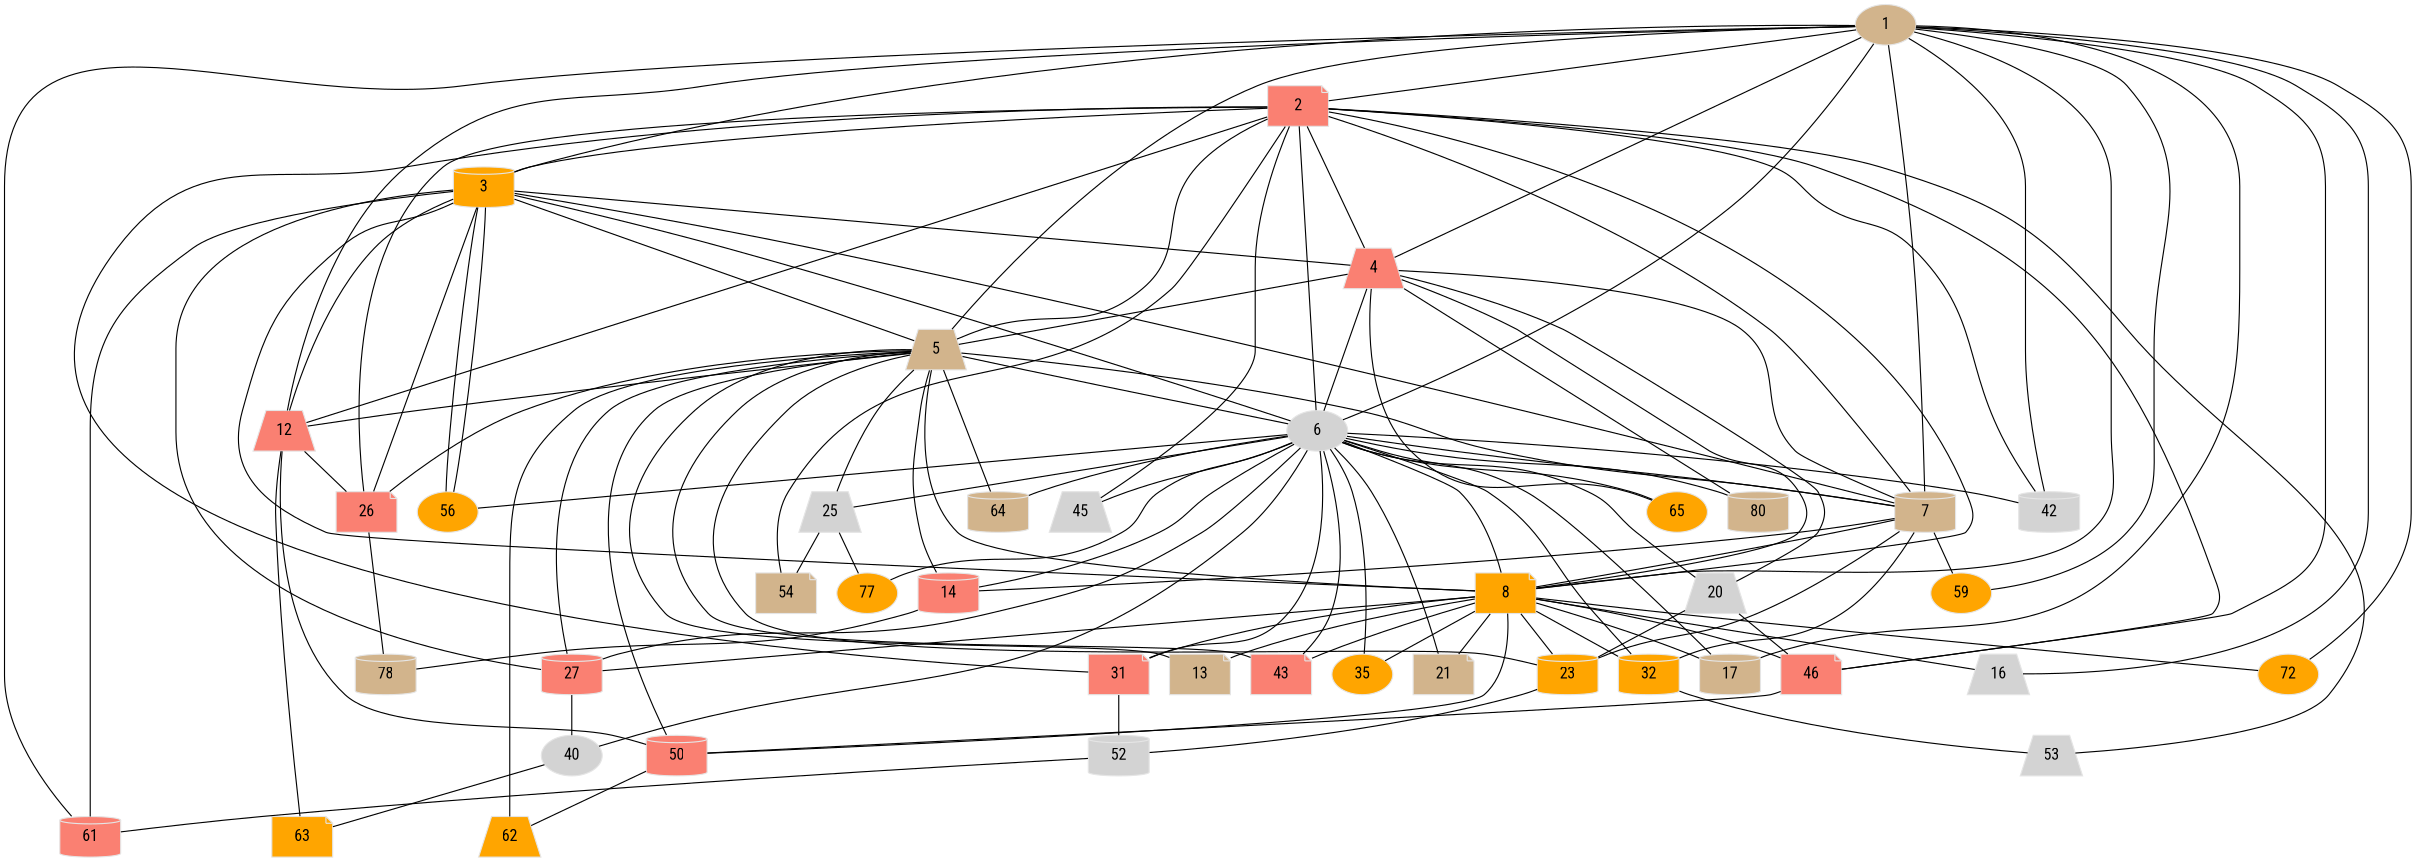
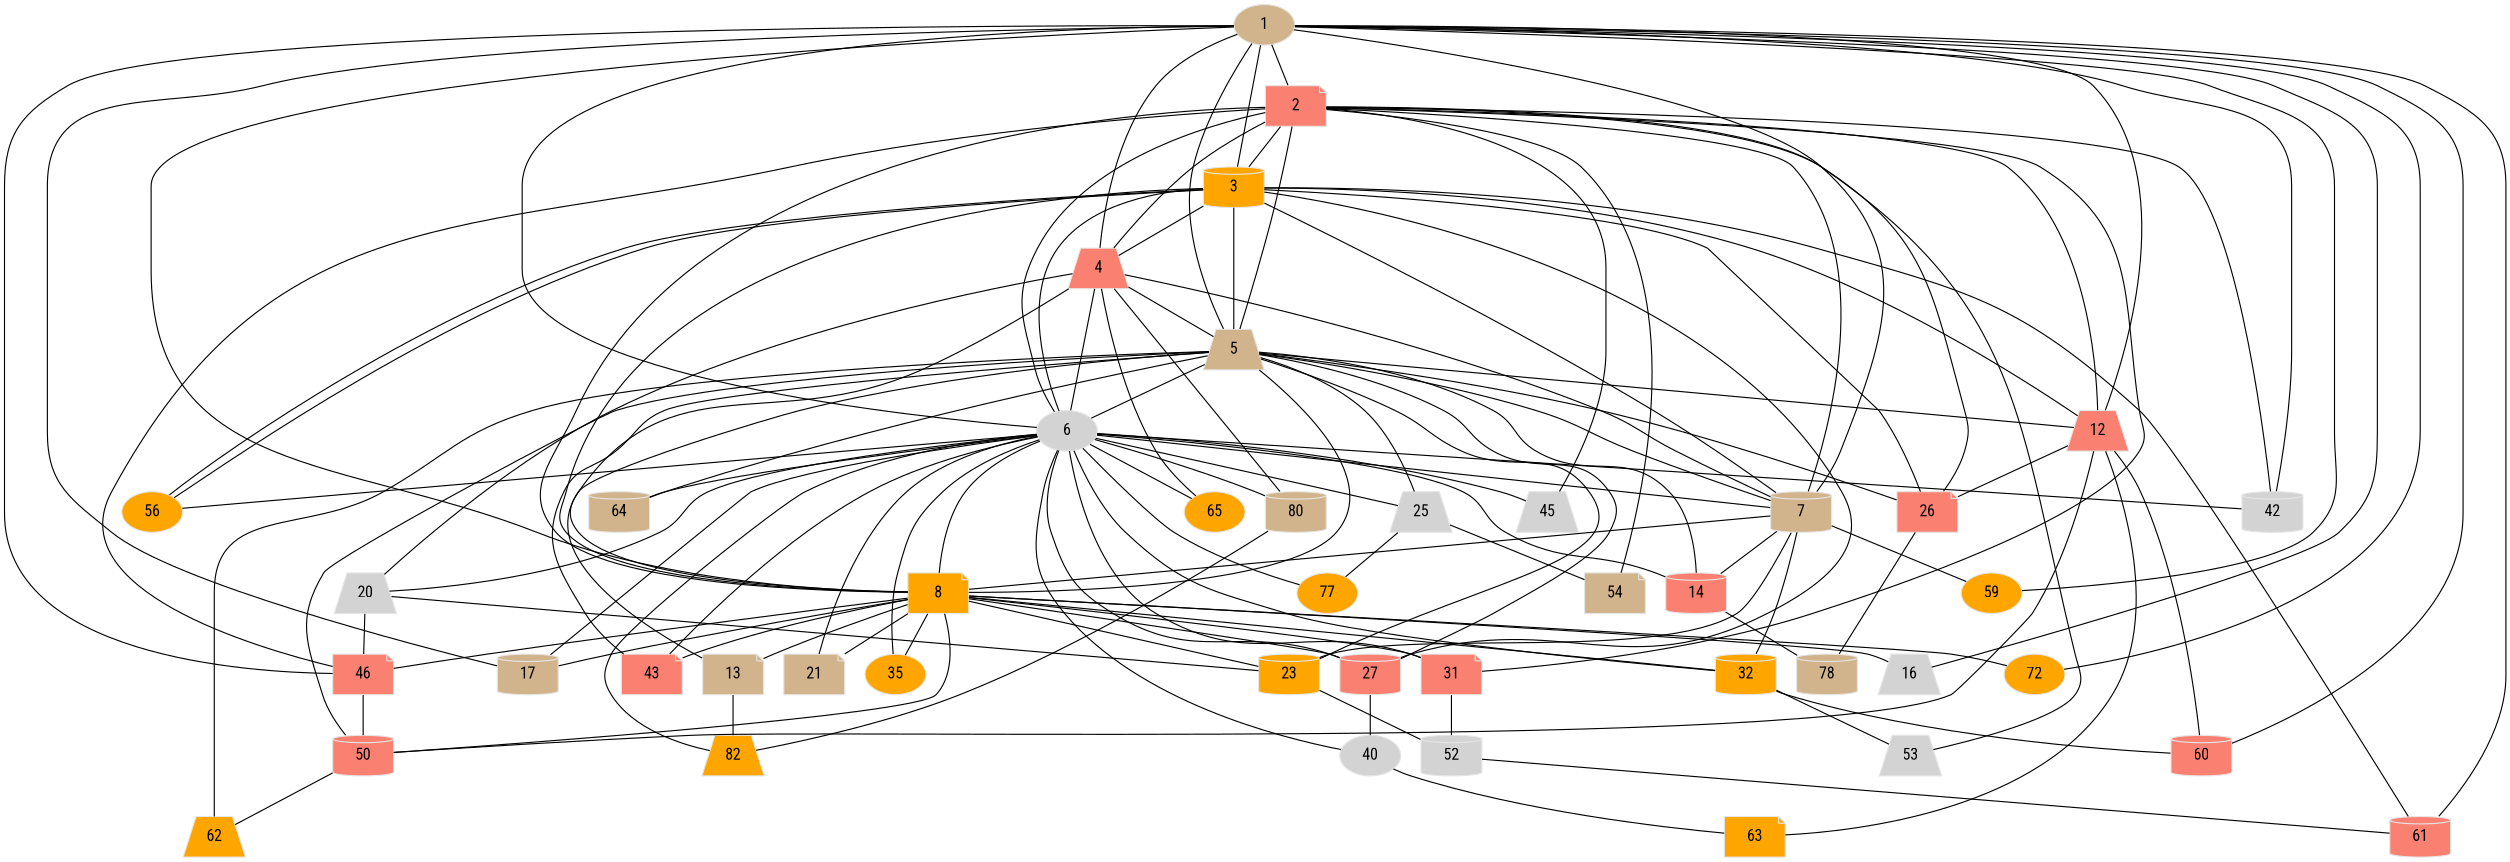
node "82": added
node "60": added
